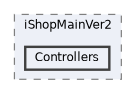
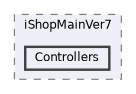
cluster "iShopMainVer2": label "iShopMainVer2" -> "iShopMainVer7"
